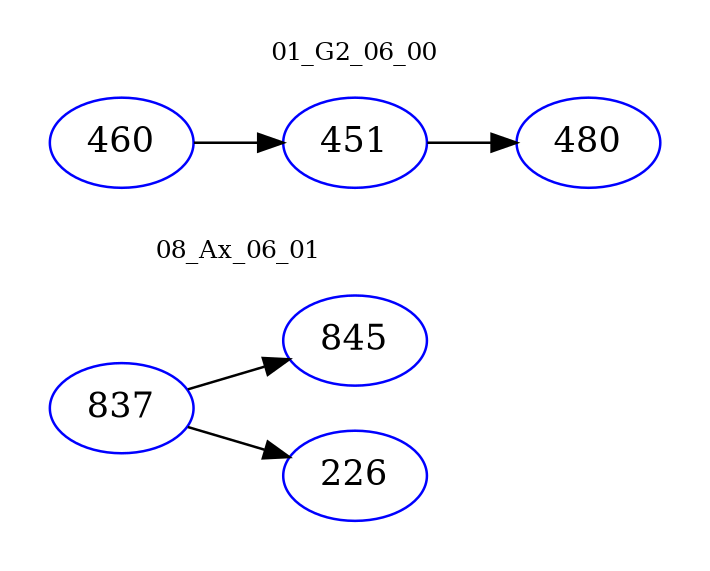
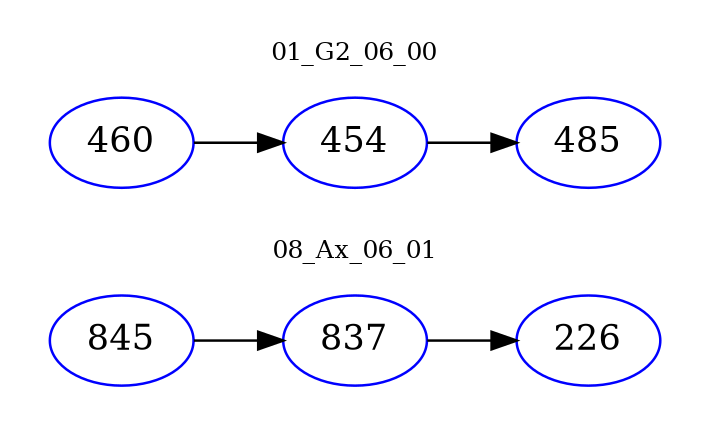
node "451": label "451" -> "454"
node "480": label "480" -> "485"
edge "837" -> "845": reversed
